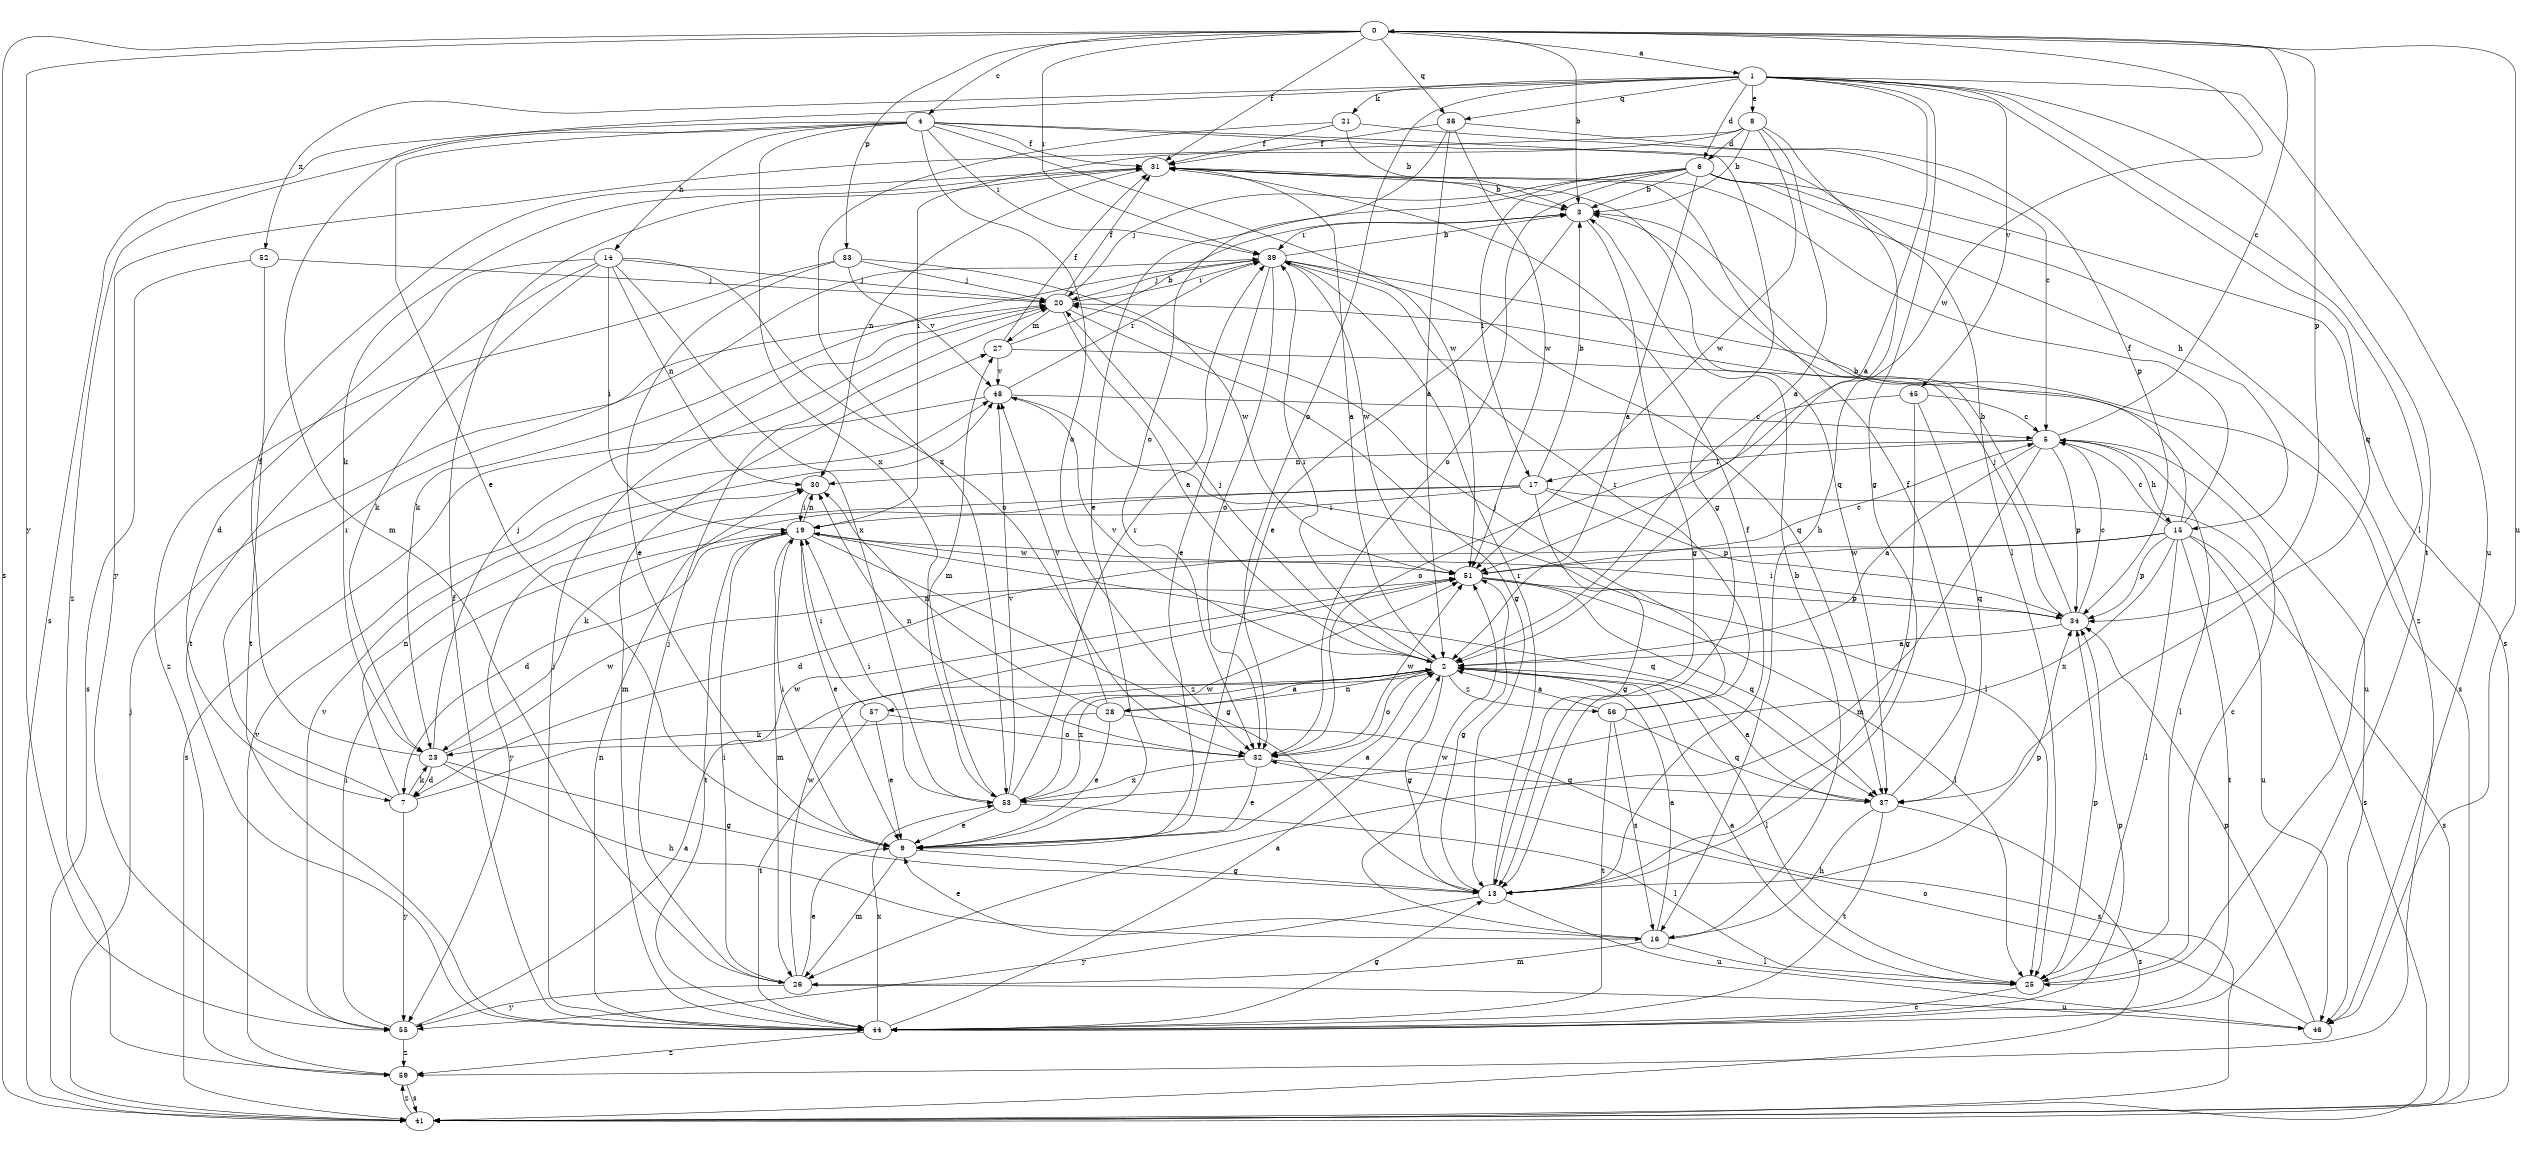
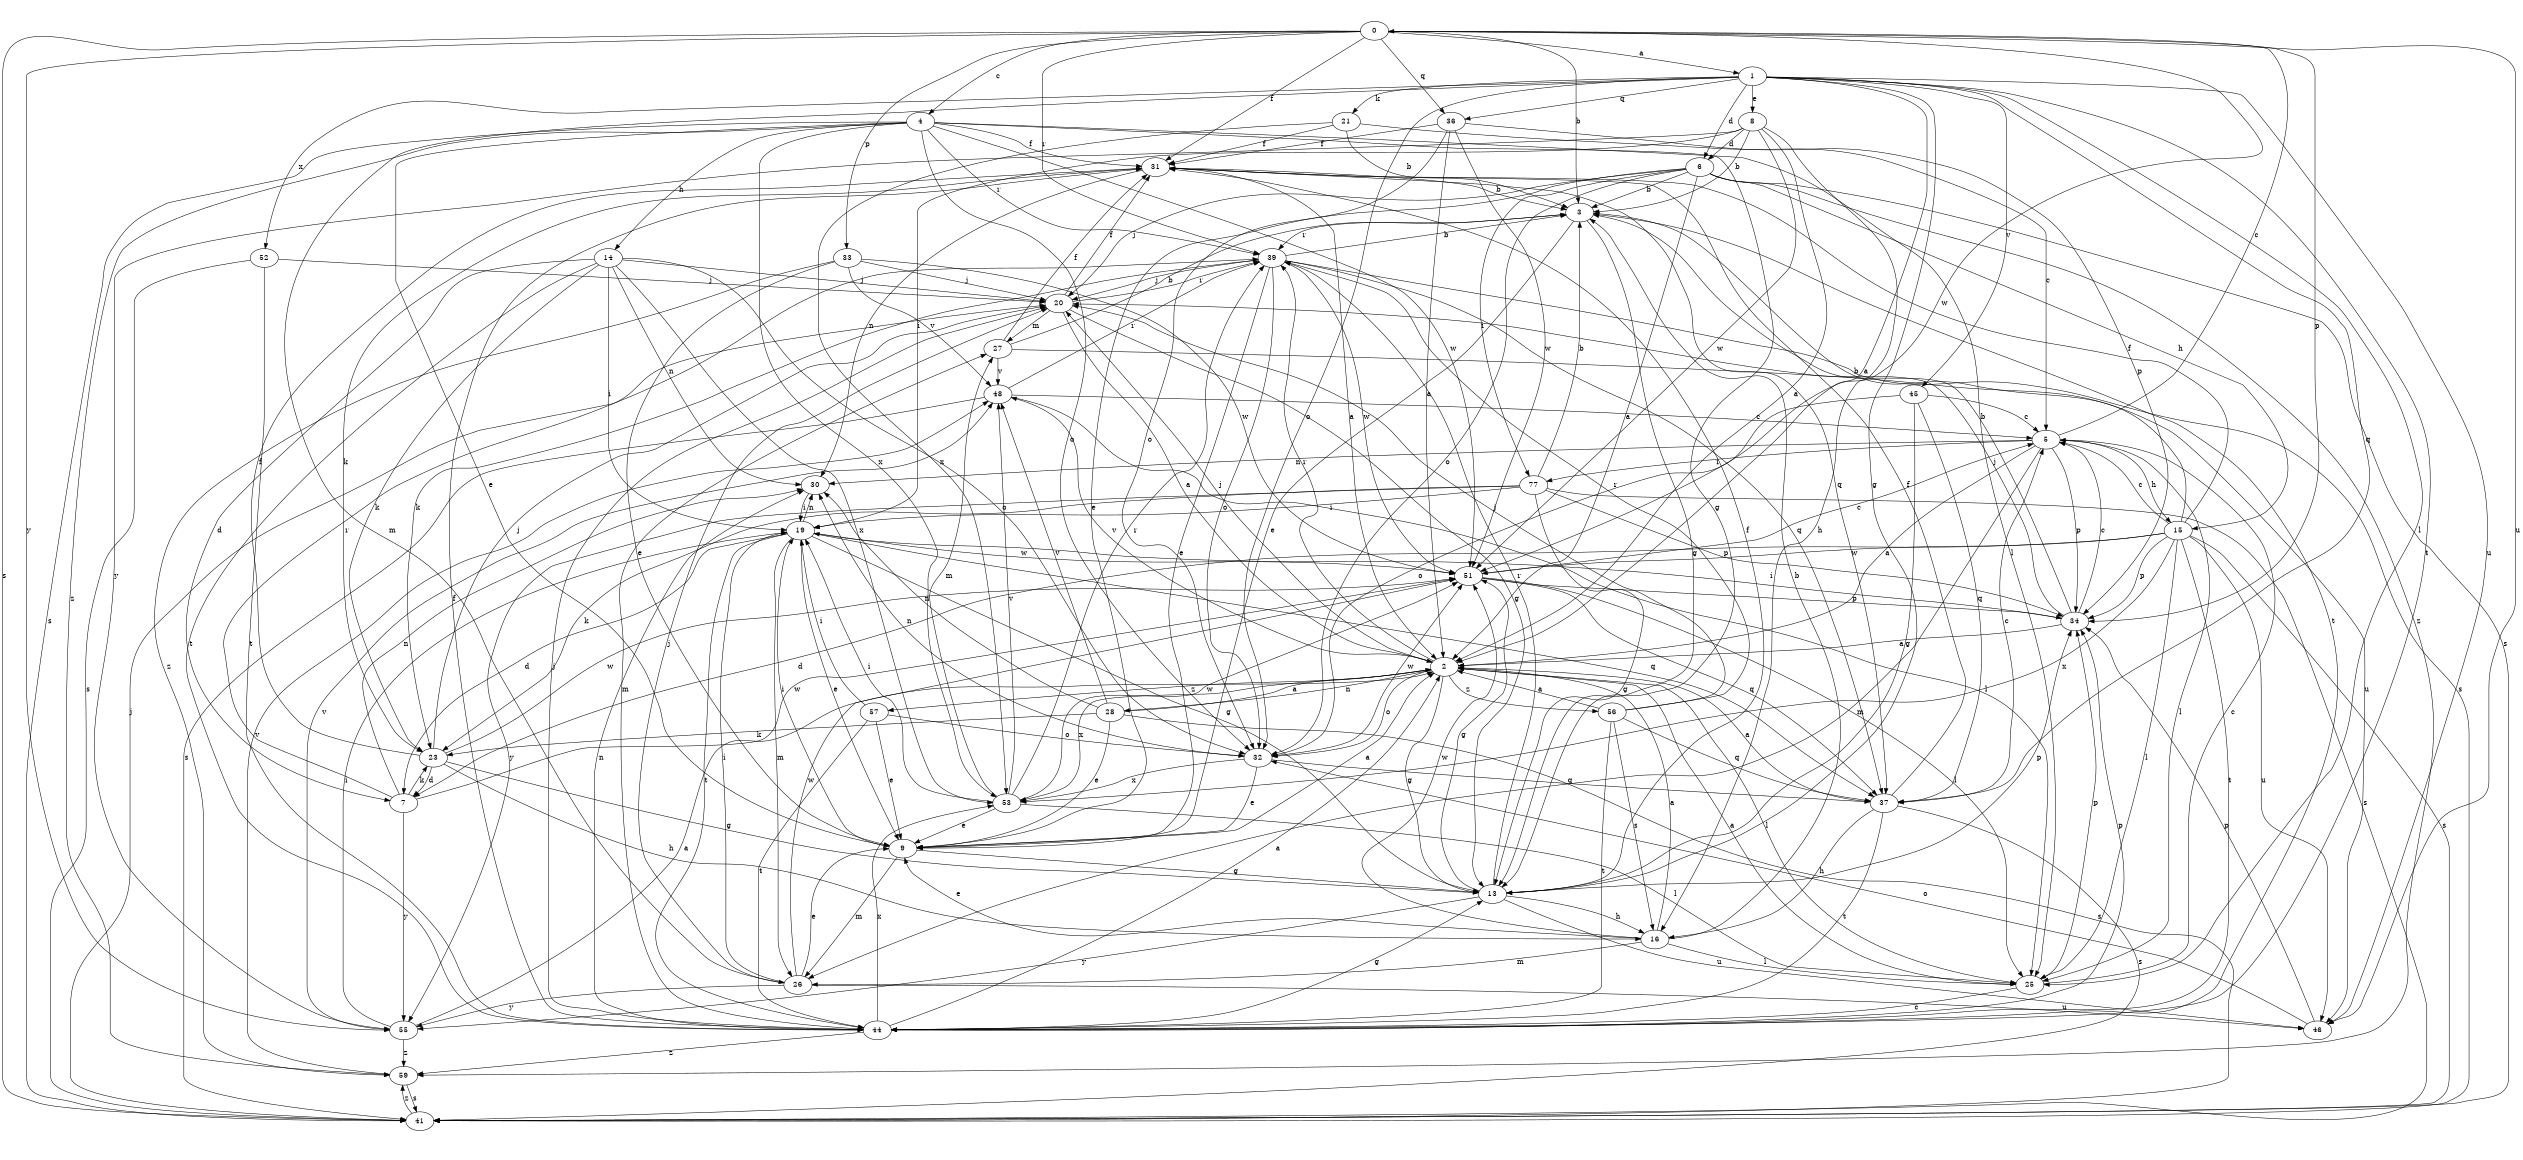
node "17": label "17" -> "77"
edge "37" -> "5": added, label "c"
edge "13" -> "16": added, label "h"
edge "3" -> "44": added, label "t"
